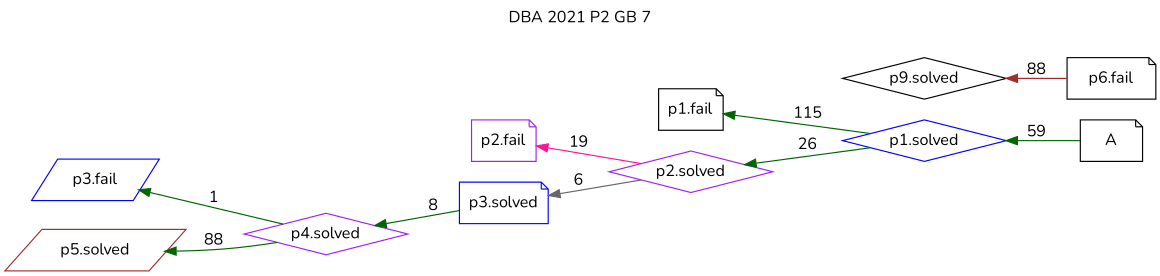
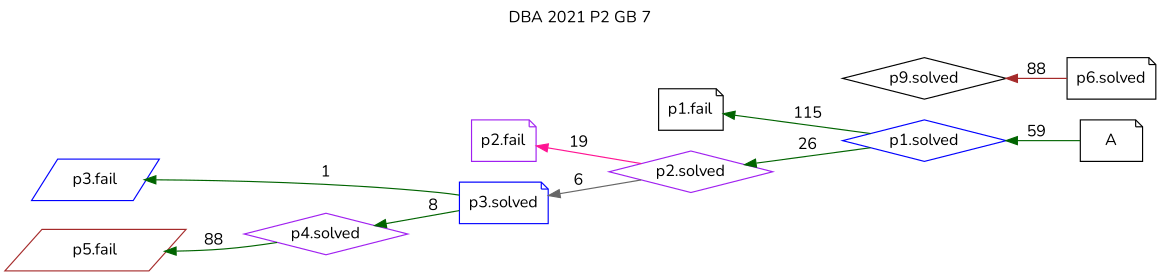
node "p6.fail": label "p6.fail" -> "p6.solved"
edge "p4.solved" -> "p3.fail": now "p3.solved" -> "p3.fail"
node "p5.solved": label "p5.solved" -> "p5.fail"
